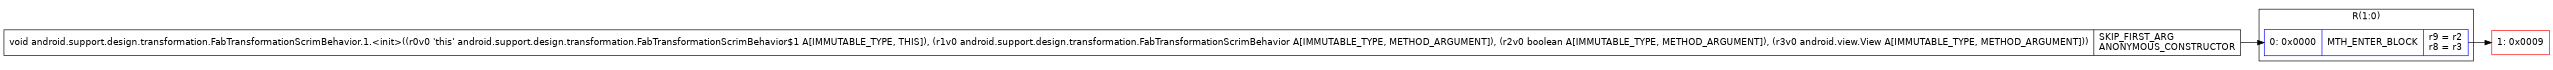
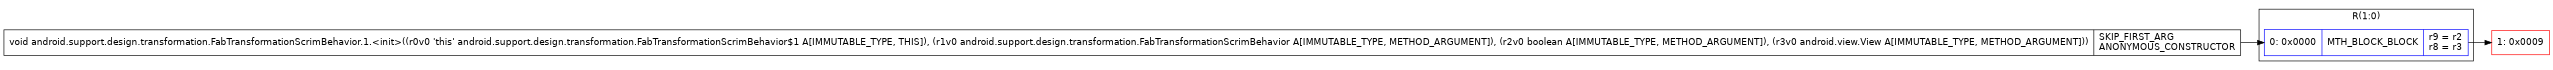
node "0: 0x0000": text "MTH_ENTER_BLOCK" -> "MTH_BLOCK_BLOCK"
